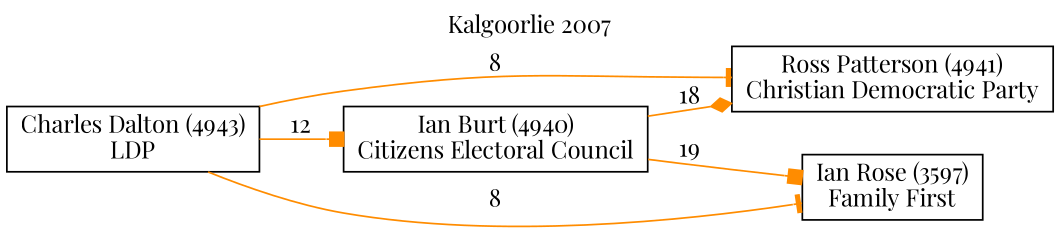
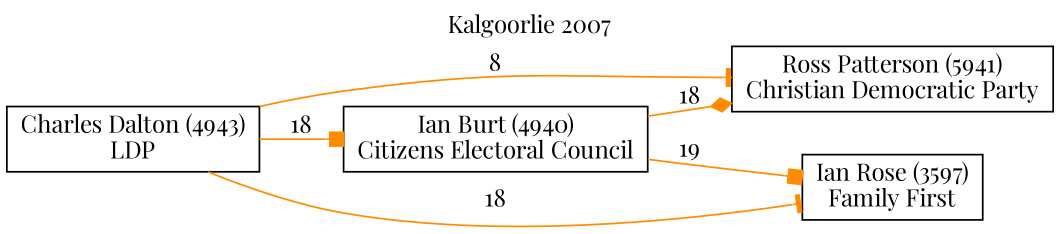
node "Ross Patterson (4941) Christian Democratic Party": label "Ross Patterson (4941) Christian Democratic Party" -> "Ross Patterson (5941) Christian Democratic Party"
edge "Charles Dalton (4943) LDP" -> "Ian Burt (4940) Citizens Electoral Council": label "12" -> "18"
edge "Charles Dalton (4943) LDP" -> "Ian Rose (3597) Family First": label "8" -> "18"
